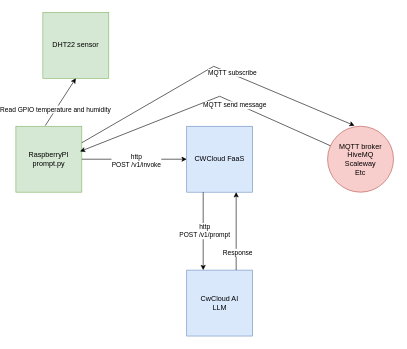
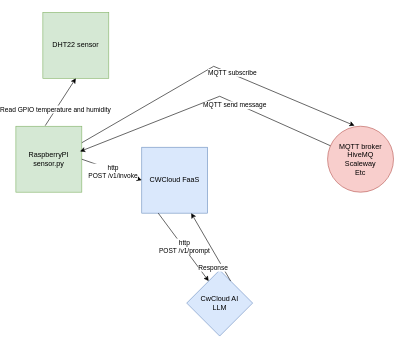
node "RaspberryPI prompt.py": label "RaspberryPI prompt.py" -> "RaspberryPI sensor.py"
node "CWCloud FaaS": moved (220, 159) -> (175, 180)
node "CwCloud AI LLM": shape rectangle -> diamond
